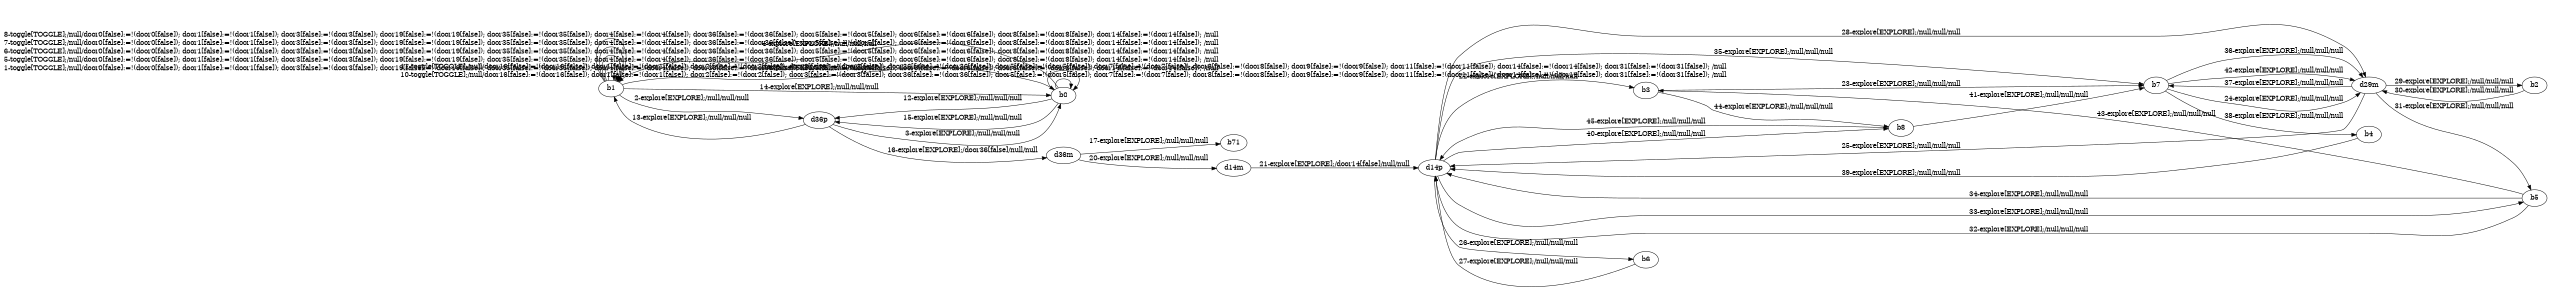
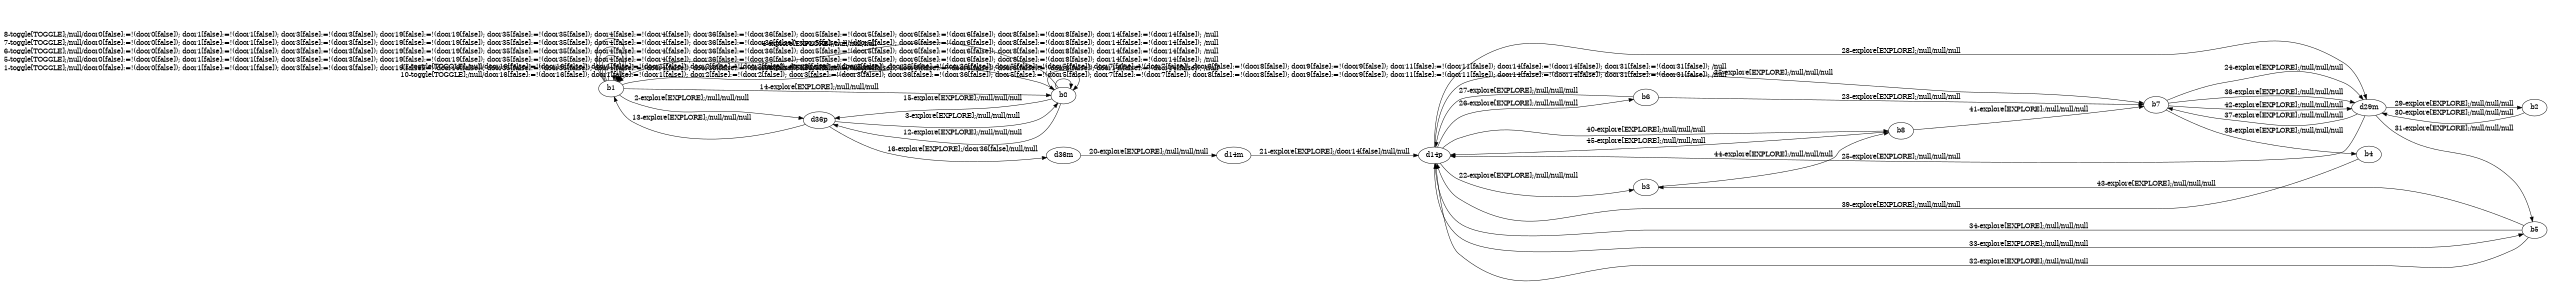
edge "b3" -> "b7": now "b6" -> "b7"
node "b71": removed
